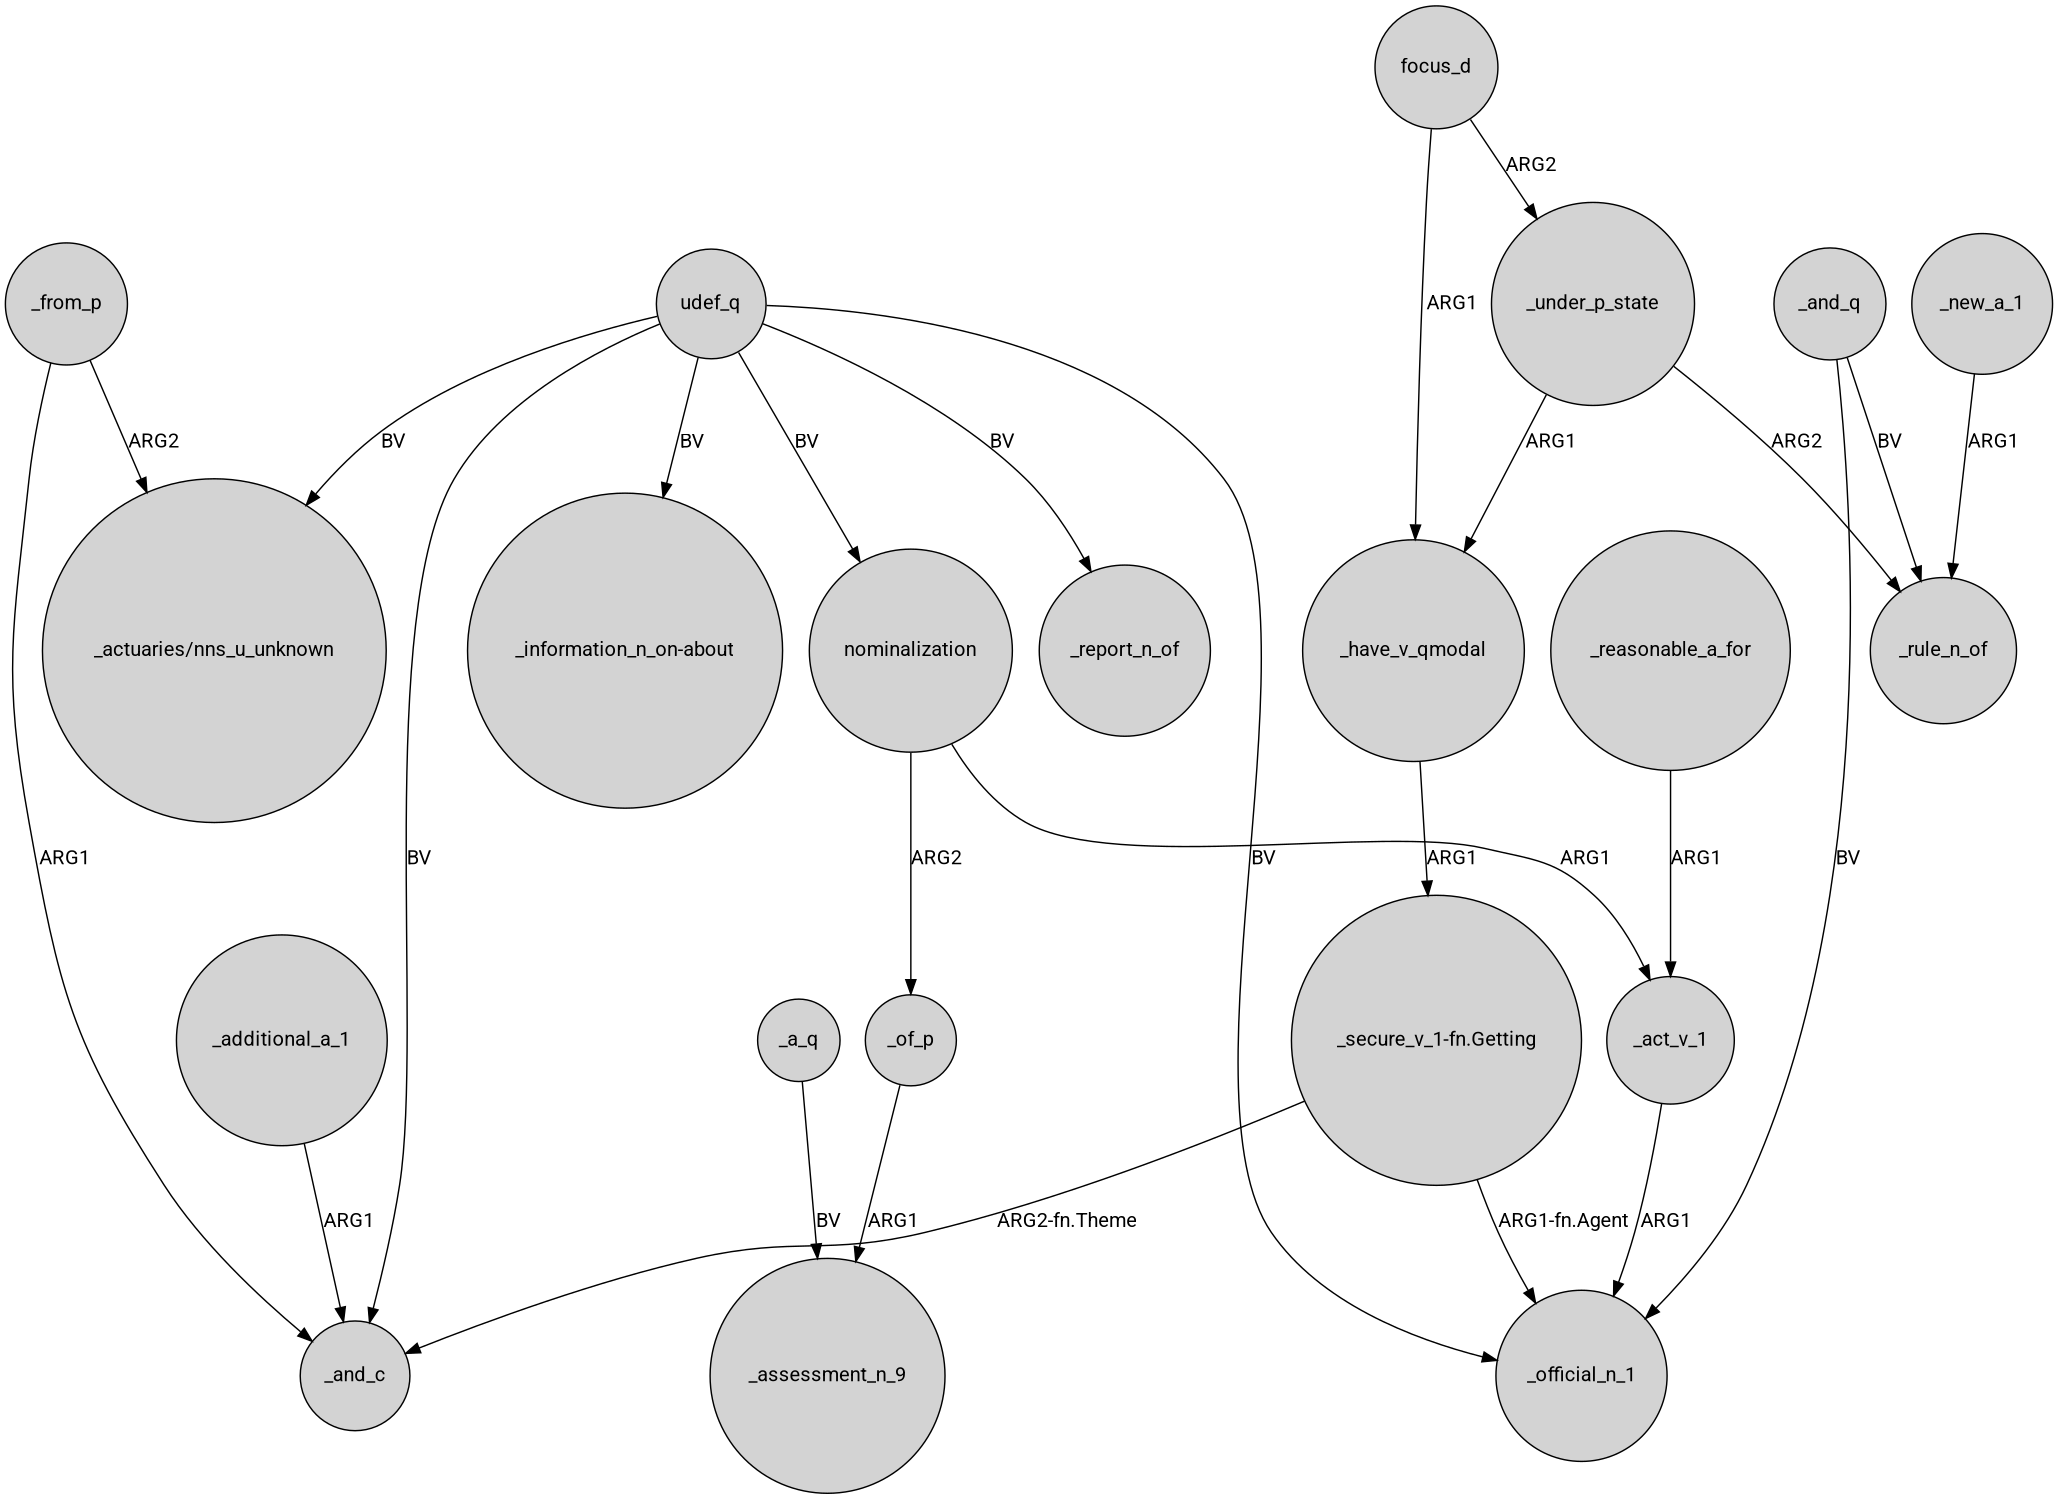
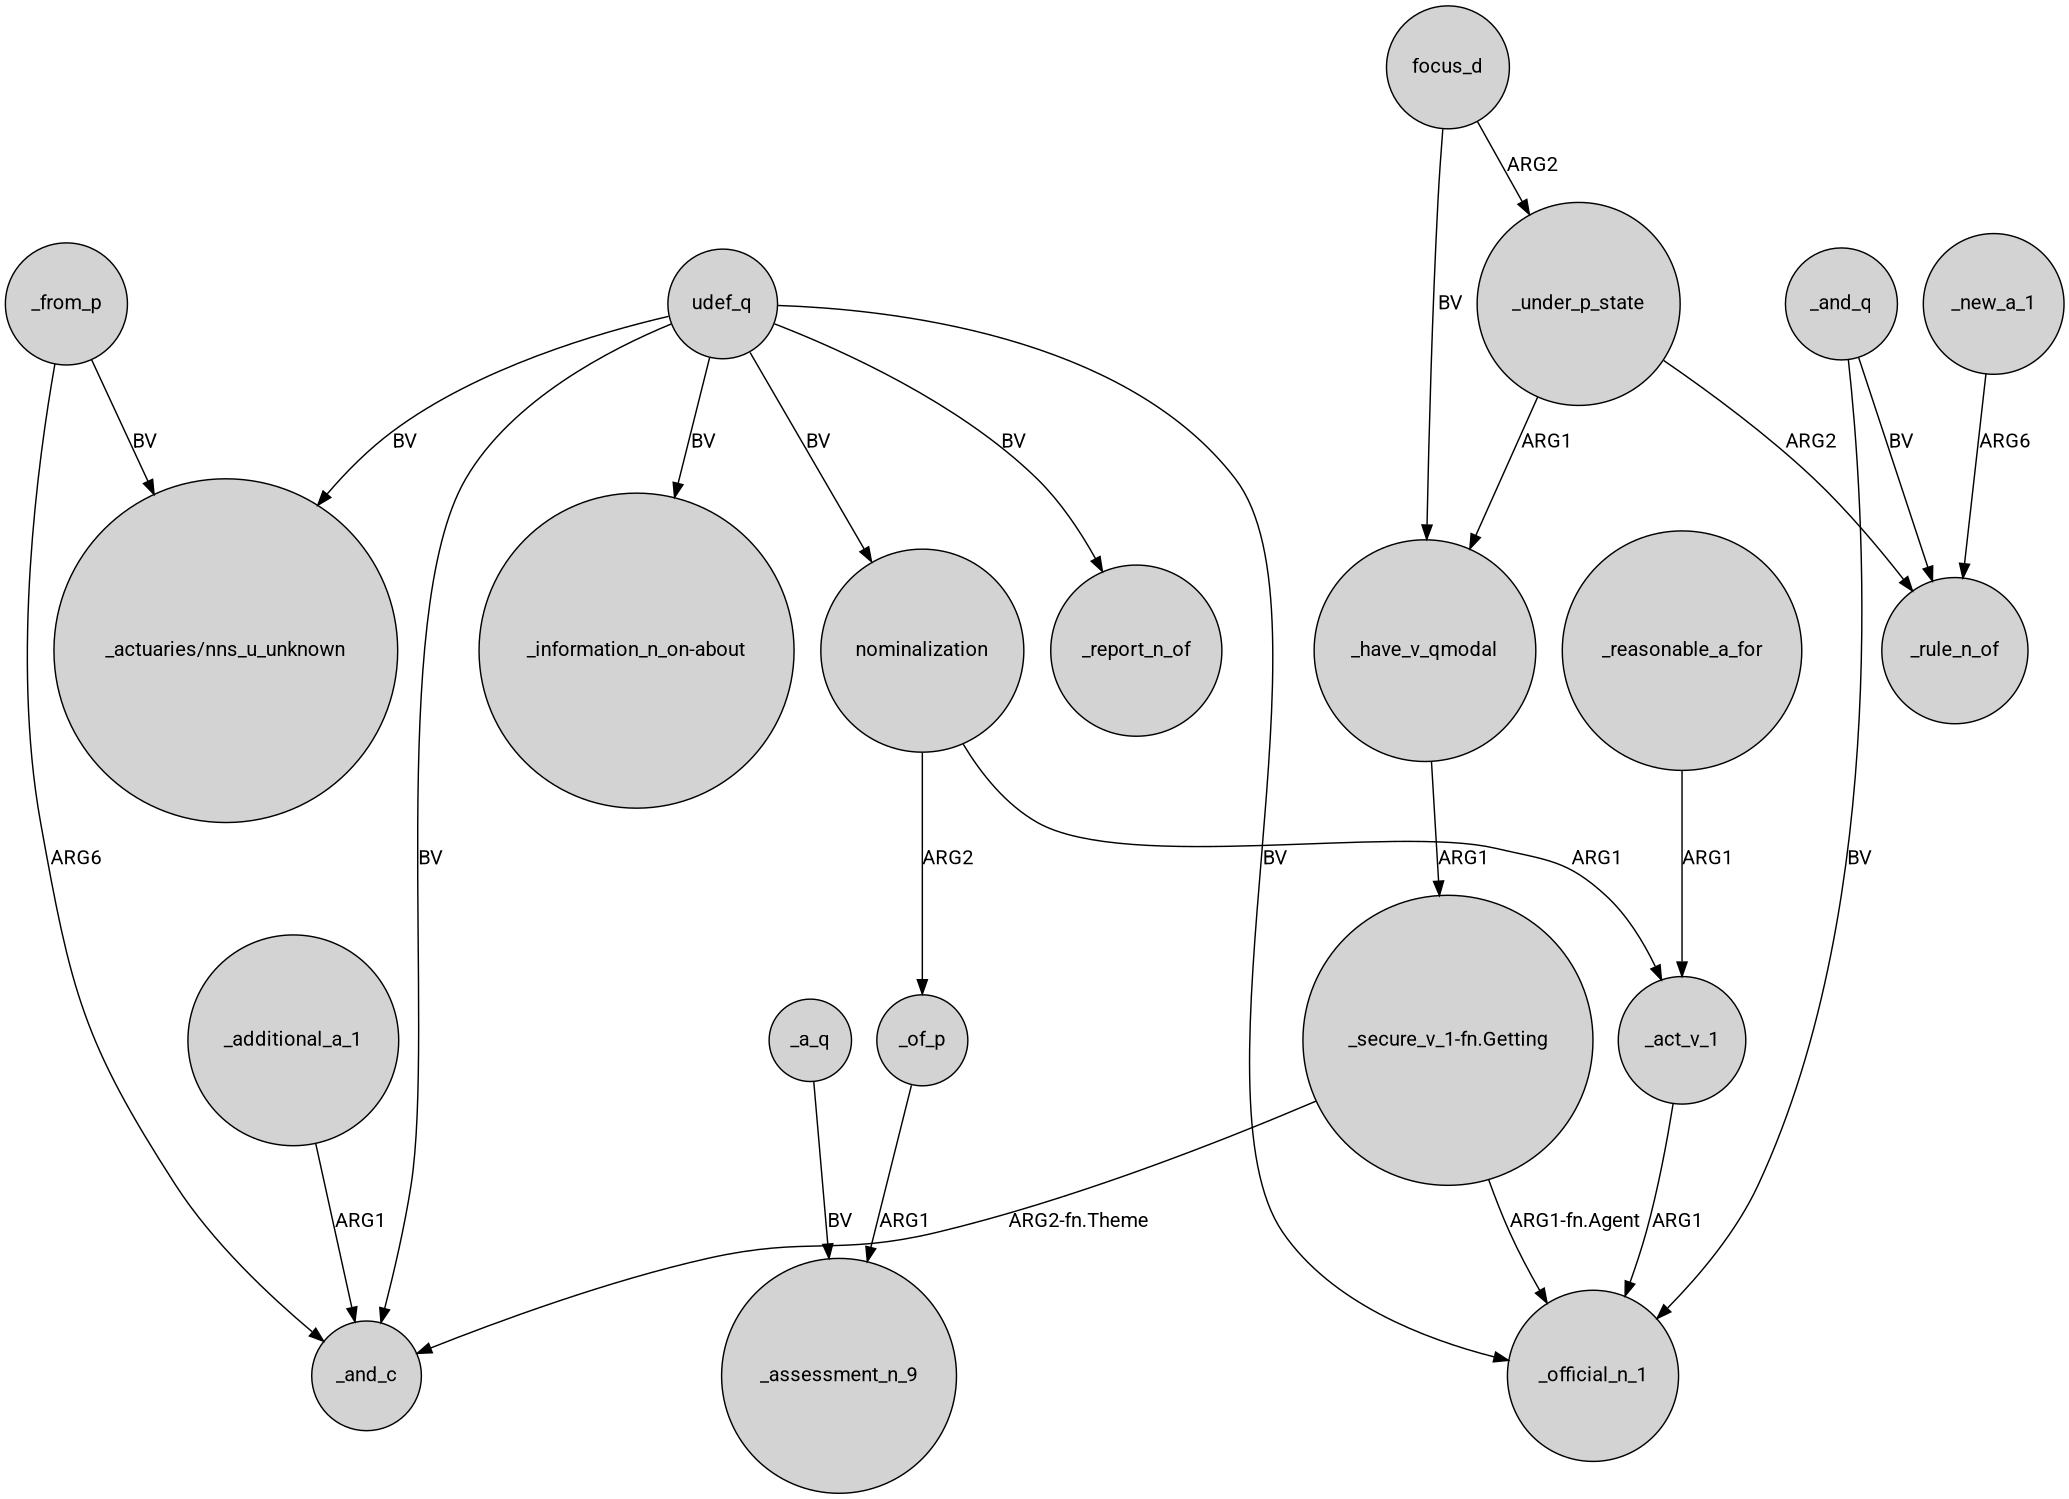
edge "focus_d" -> "_have_v_qmodal": label "ARG1" -> "BV"
edge "_from_p" -> "_actuaries/nns_u_unknown": label "ARG2" -> "BV"
edge "_new_a_1" -> "_rule_n_of": label "ARG1" -> "ARG6"
edge "_from_p" -> "_and_c": label "ARG1" -> "ARG6"
